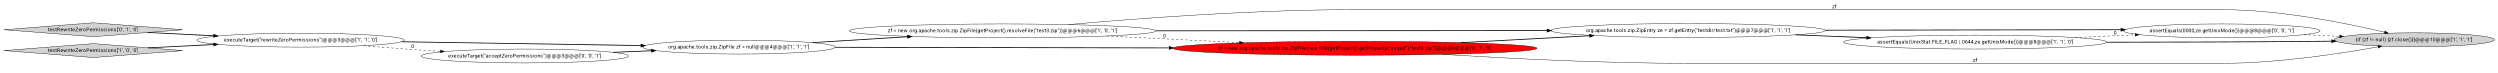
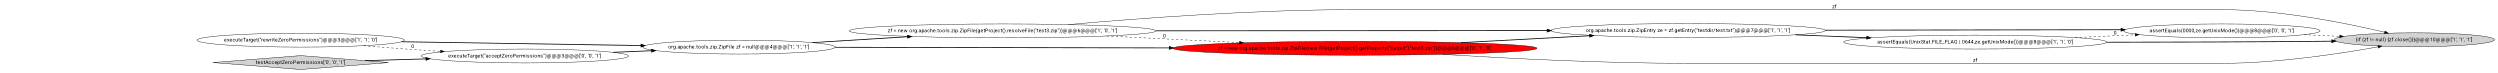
node "testRewriteZeroPermissions['0', '1', '0']": removed
node "testRewriteZeroPermissions['1', '0', '0']": removed
node "testAcceptZeroPermissions['0', '0', '1']": added
